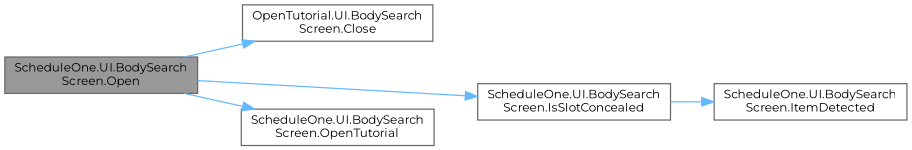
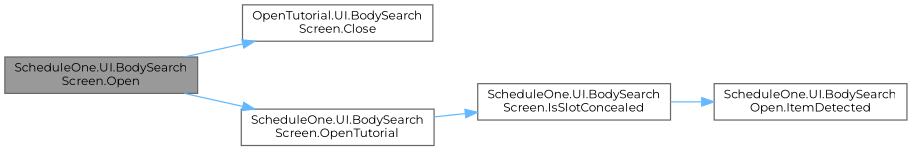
edge "ScheduleOne.UI.BodySearch Screen.Open" -> "ScheduleOne.UI.BodySearch Screen.IsSlotConcealed": now "ScheduleOne.UI.BodySearch Screen.OpenTutorial" -> "ScheduleOne.UI.BodySearch Screen.IsSlotConcealed"
node "ScheduleOne.UI.BodySearch Screen.ItemDetected": label "ScheduleOne.UI.BodySearch Screen.ItemDetected" -> "ScheduleOne.UI.BodySearch Open.ItemDetected"
